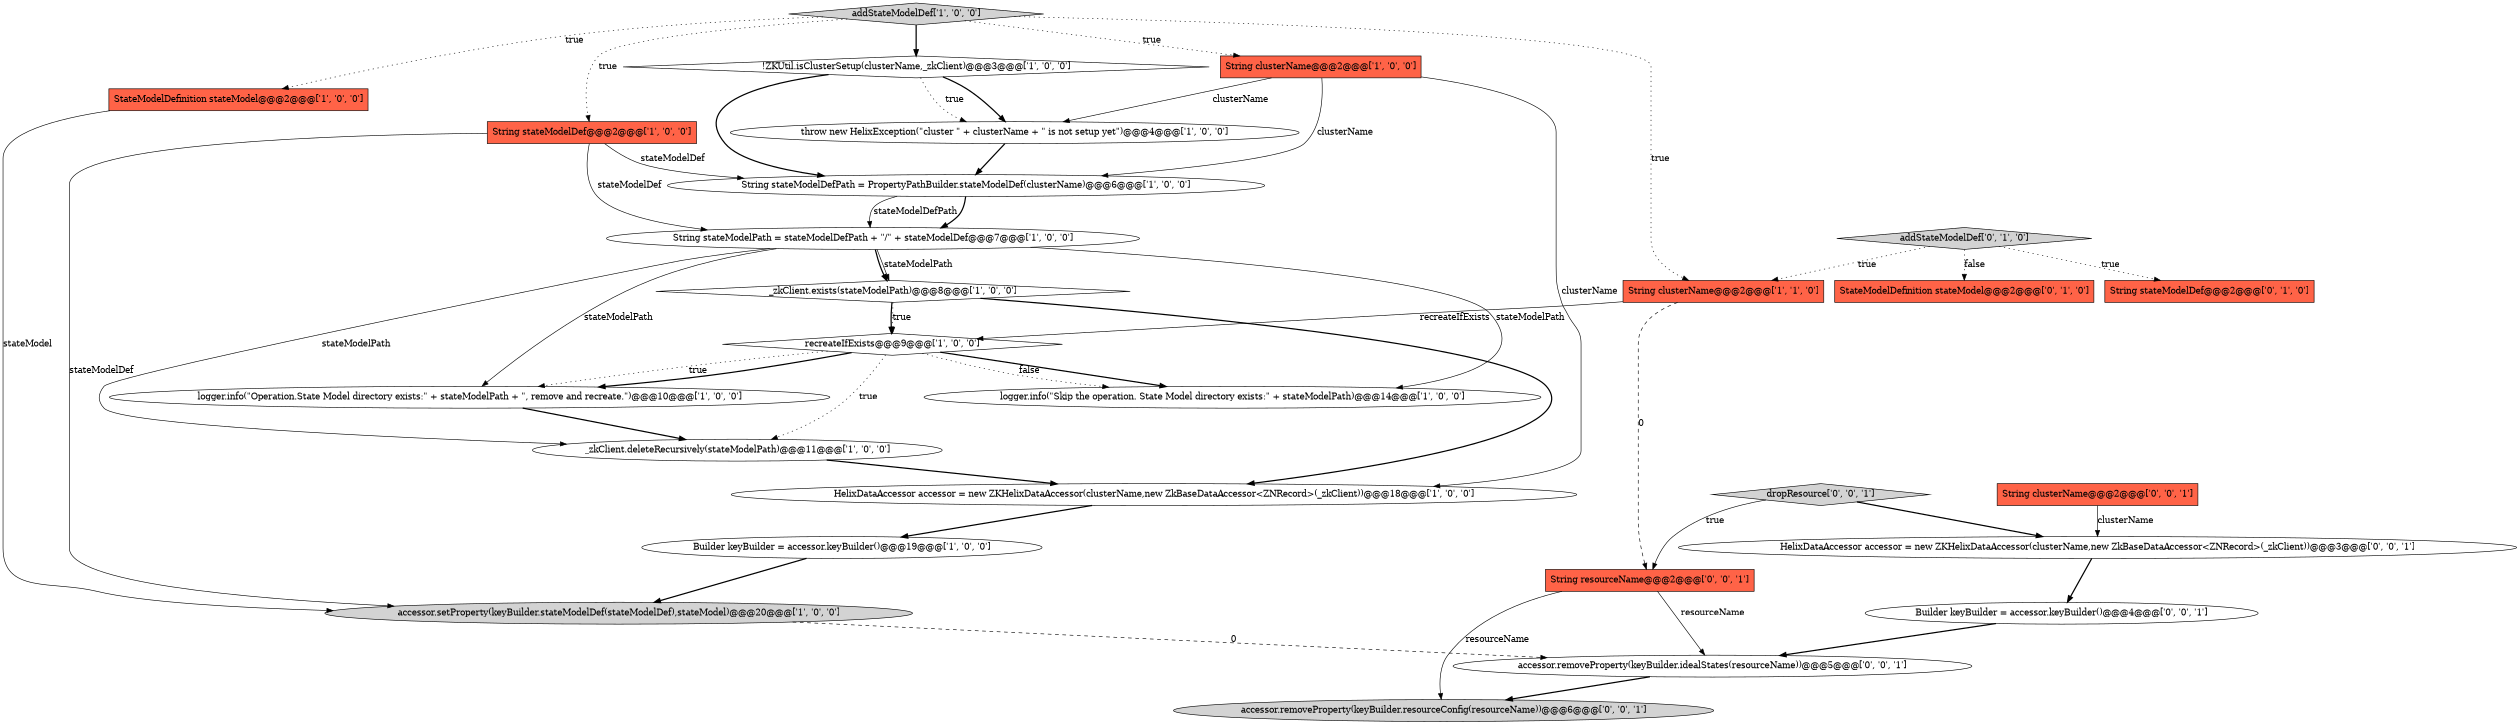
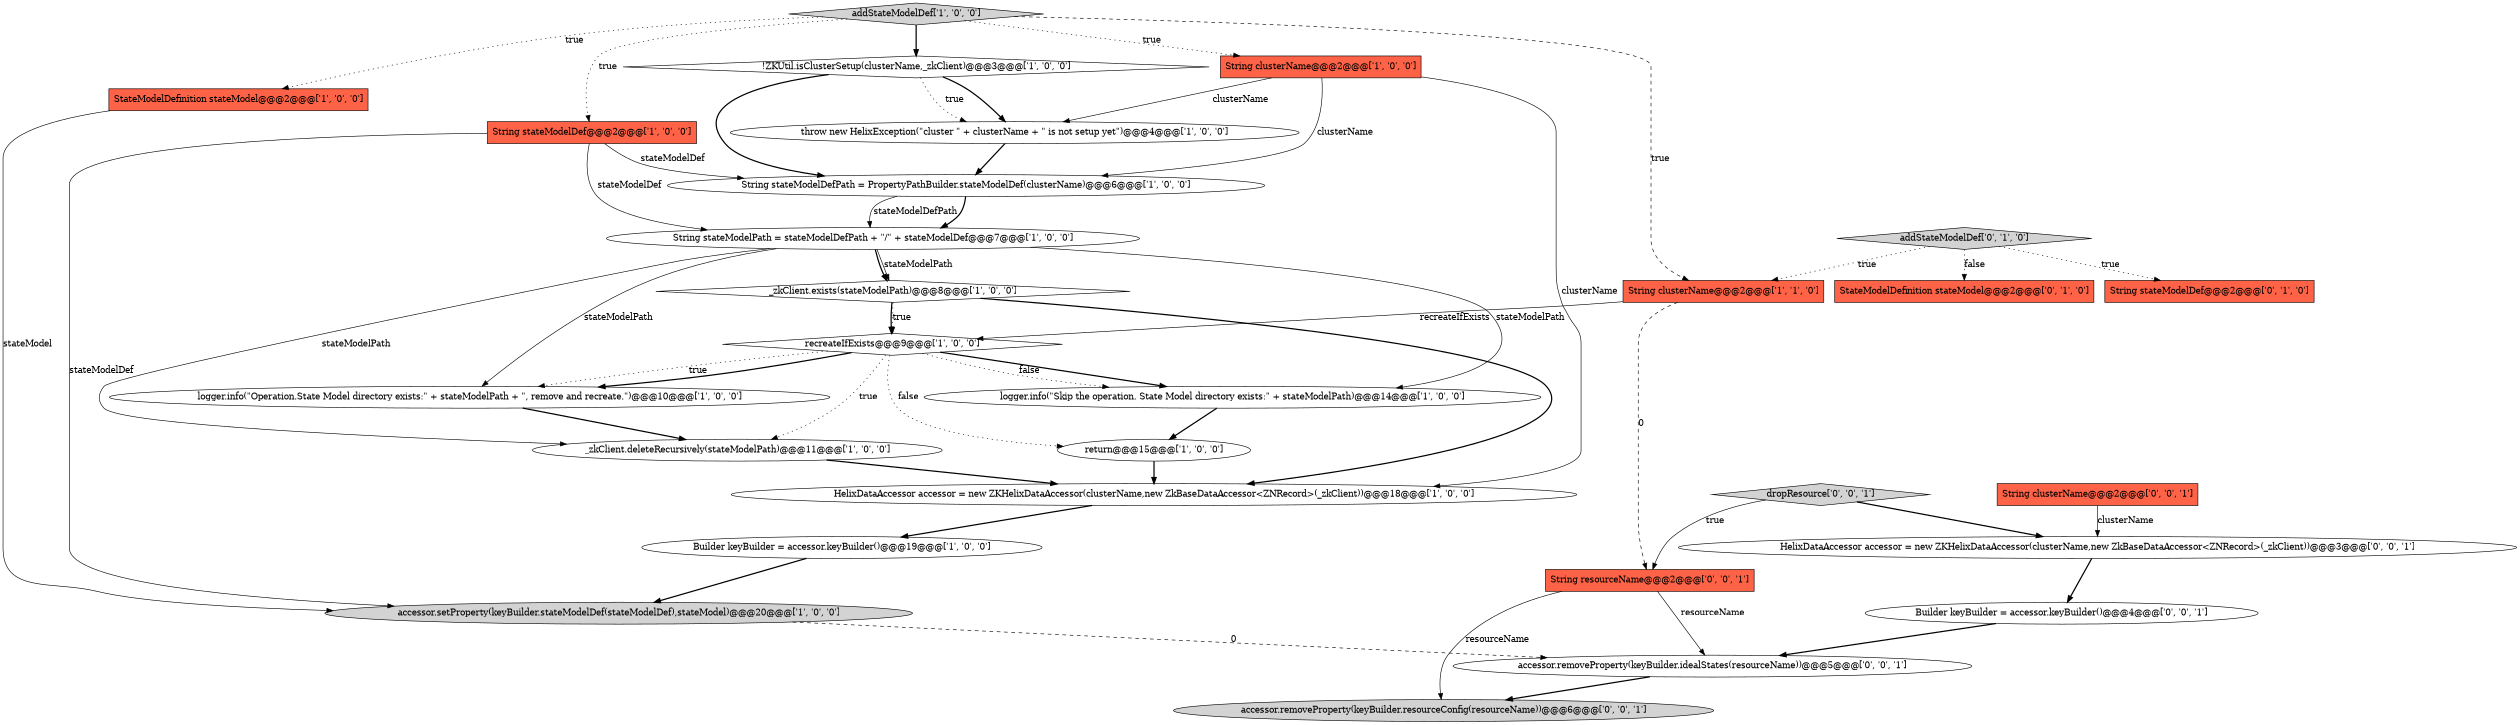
edge "addStateModelDef['1', '0', '0']" -> "String clusterName@@@2@@@['1', '1', '0']": style dotted -> dashed
node "return@@@15@@@['1', '0', '0']": added
